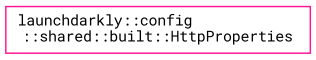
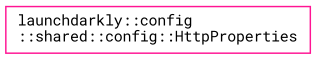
node "launchdarkly::config ::shared::built::HttpProperties": label "launchdarkly::config ::shared::built::HttpProperties" -> "launchdarkly::config ::shared::config::HttpProperties"
